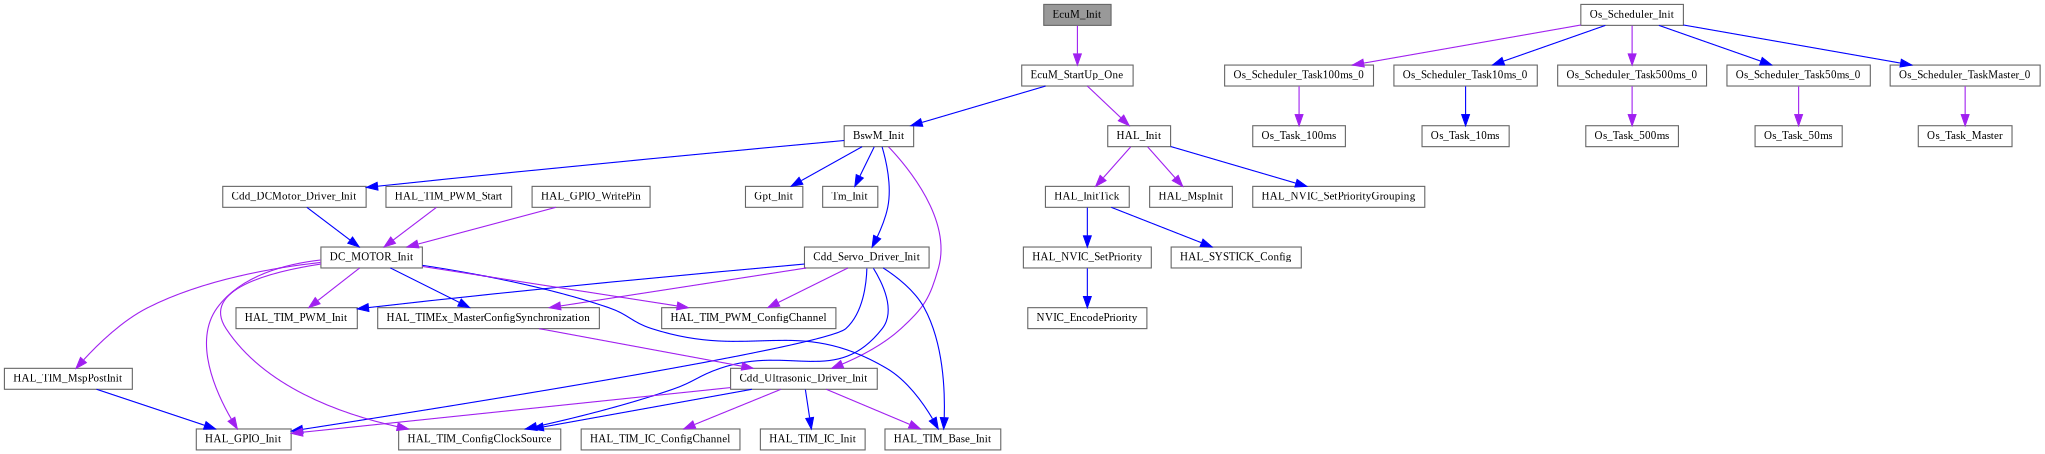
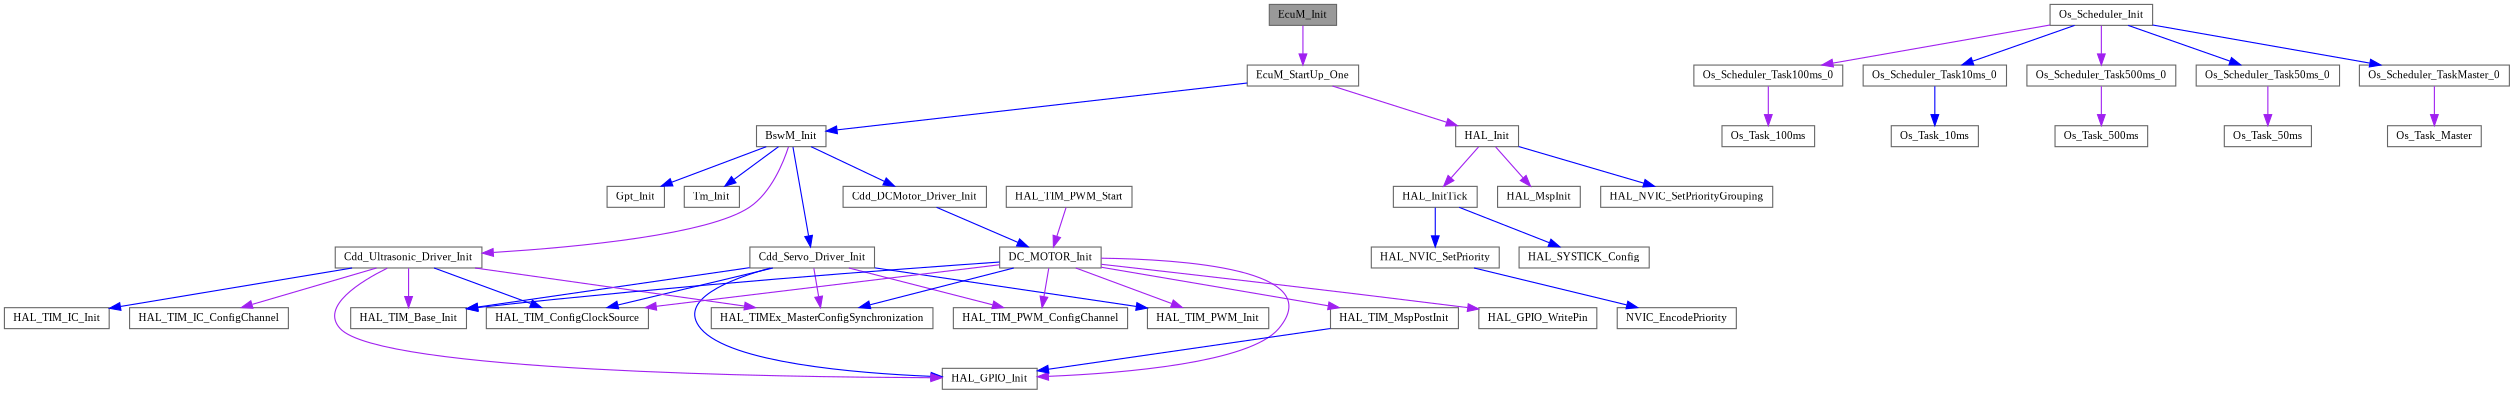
edge "HAL_GPIO_WritePin" -> "DC_MOTOR_Init": reversed
edge "HAL_TIMEx_MasterConfigSynchronization" -> "Cdd_Ultrasonic_Driver_Init": reversed
